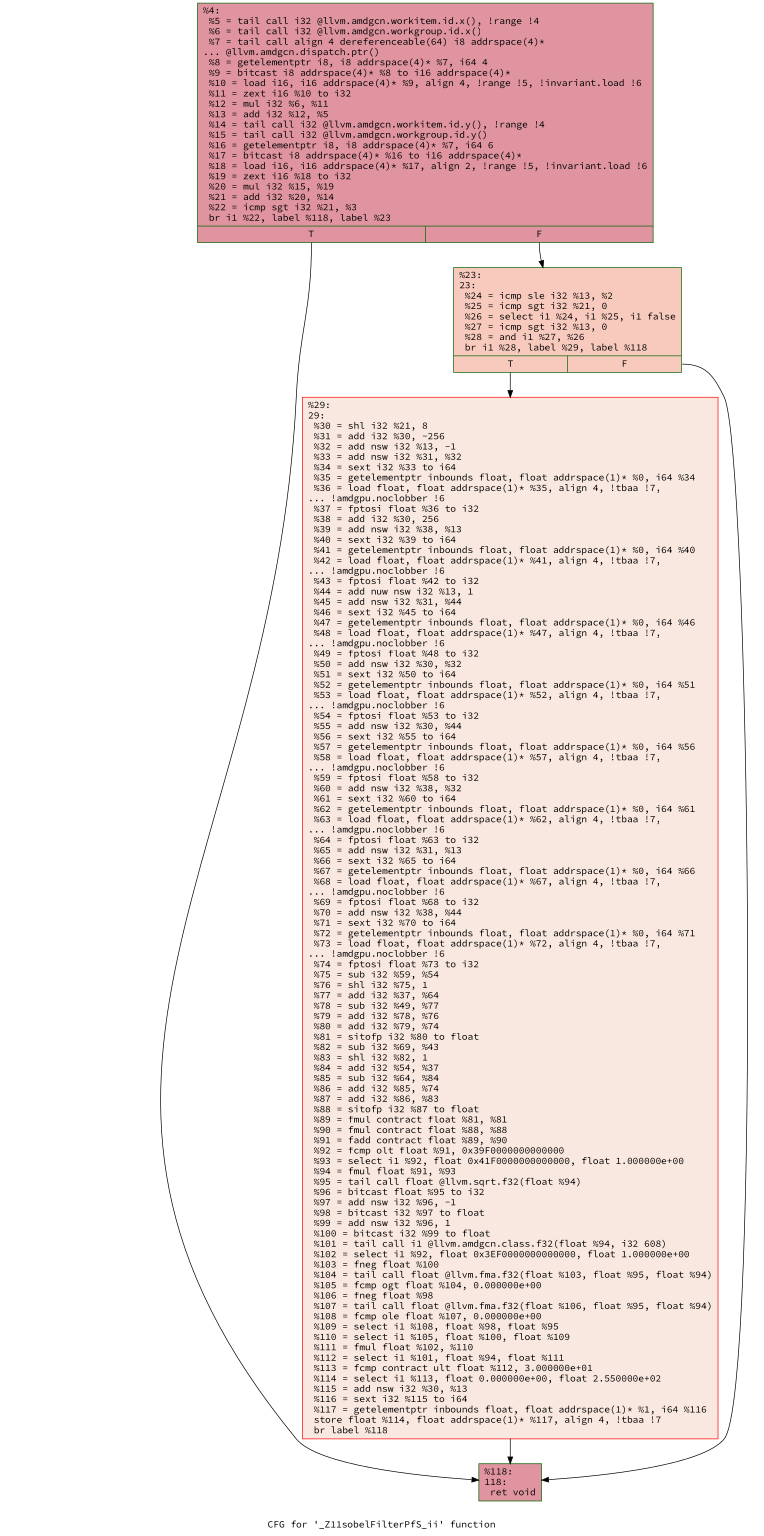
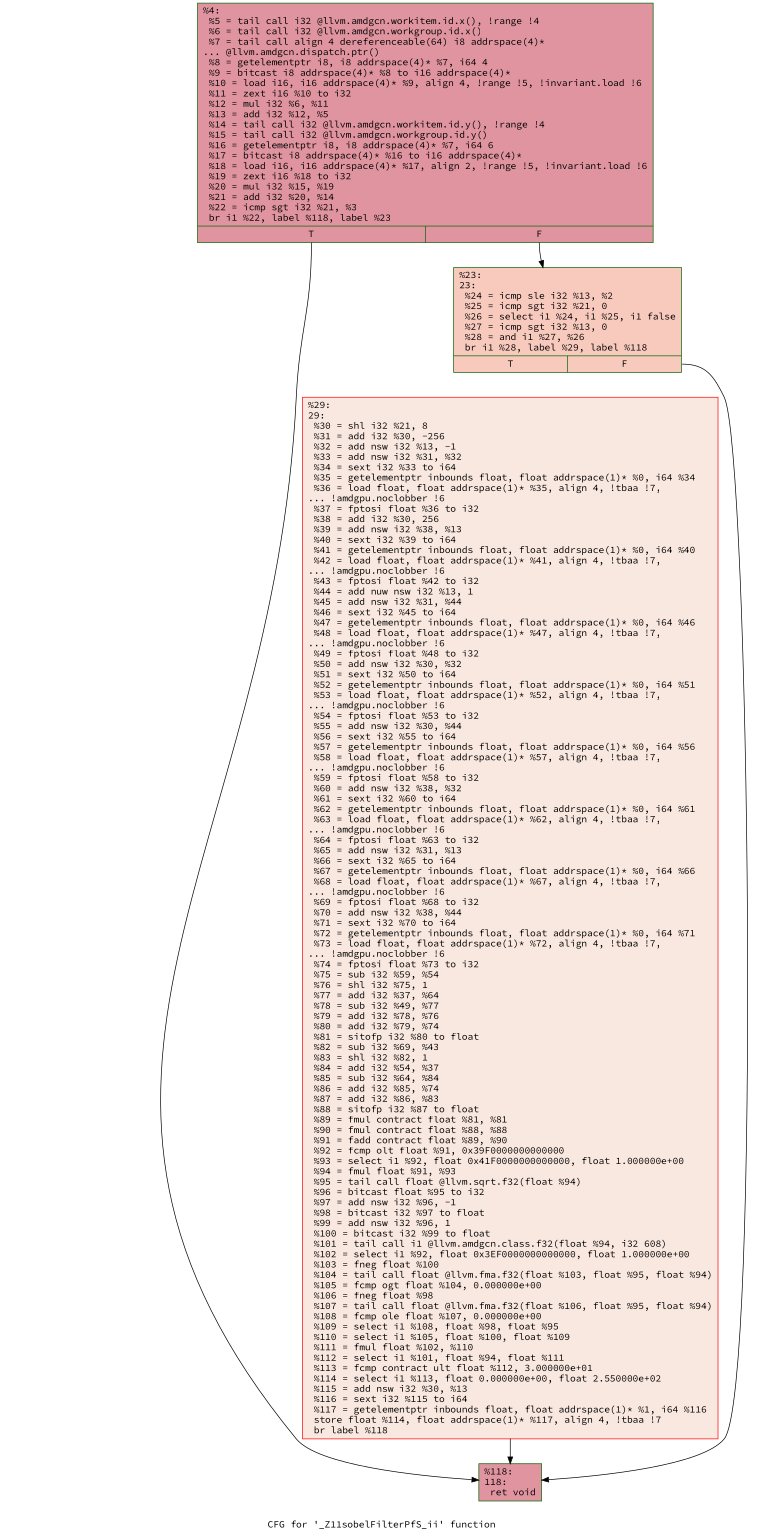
edge "%23:" -> "%29:": removed
